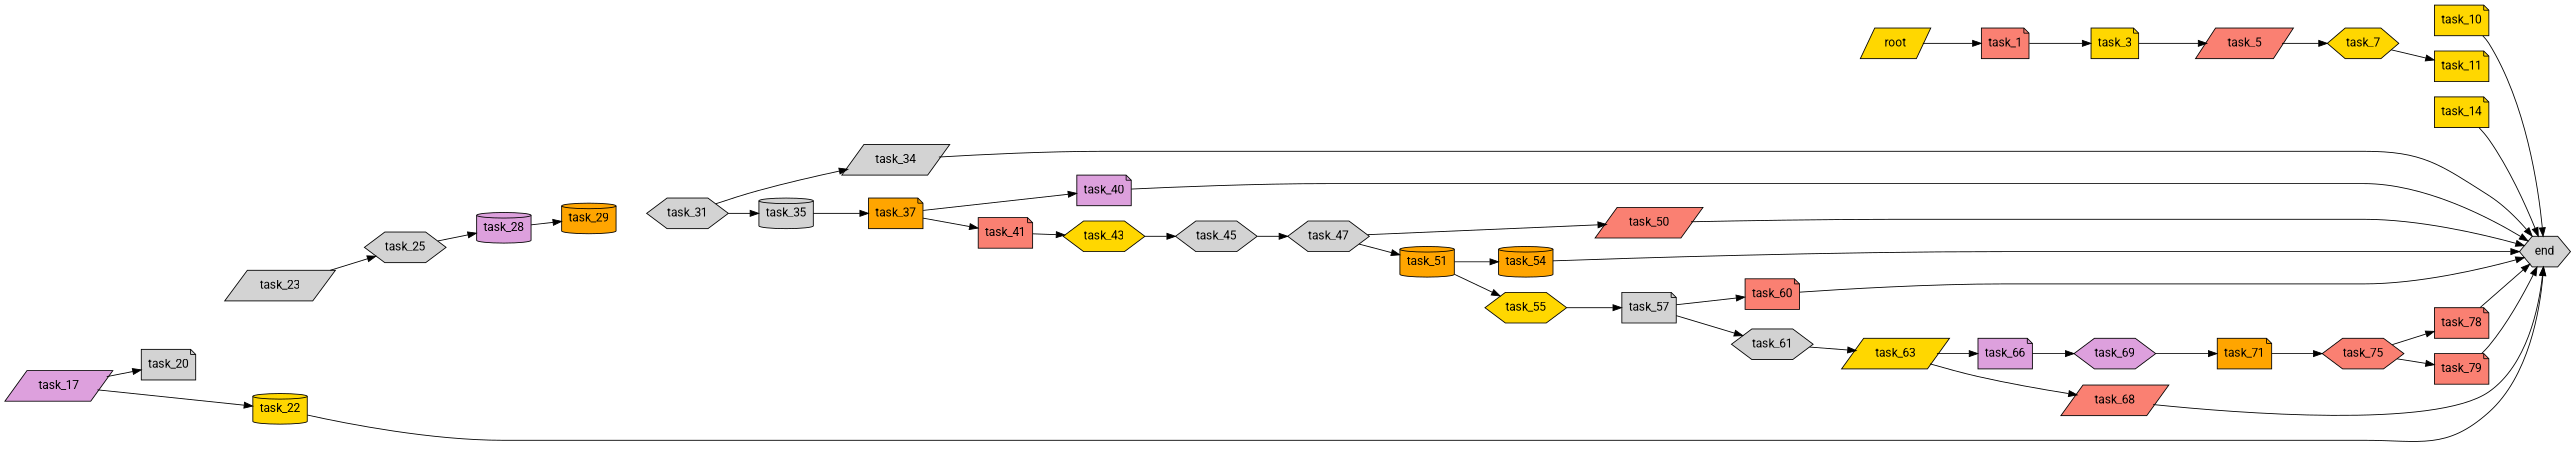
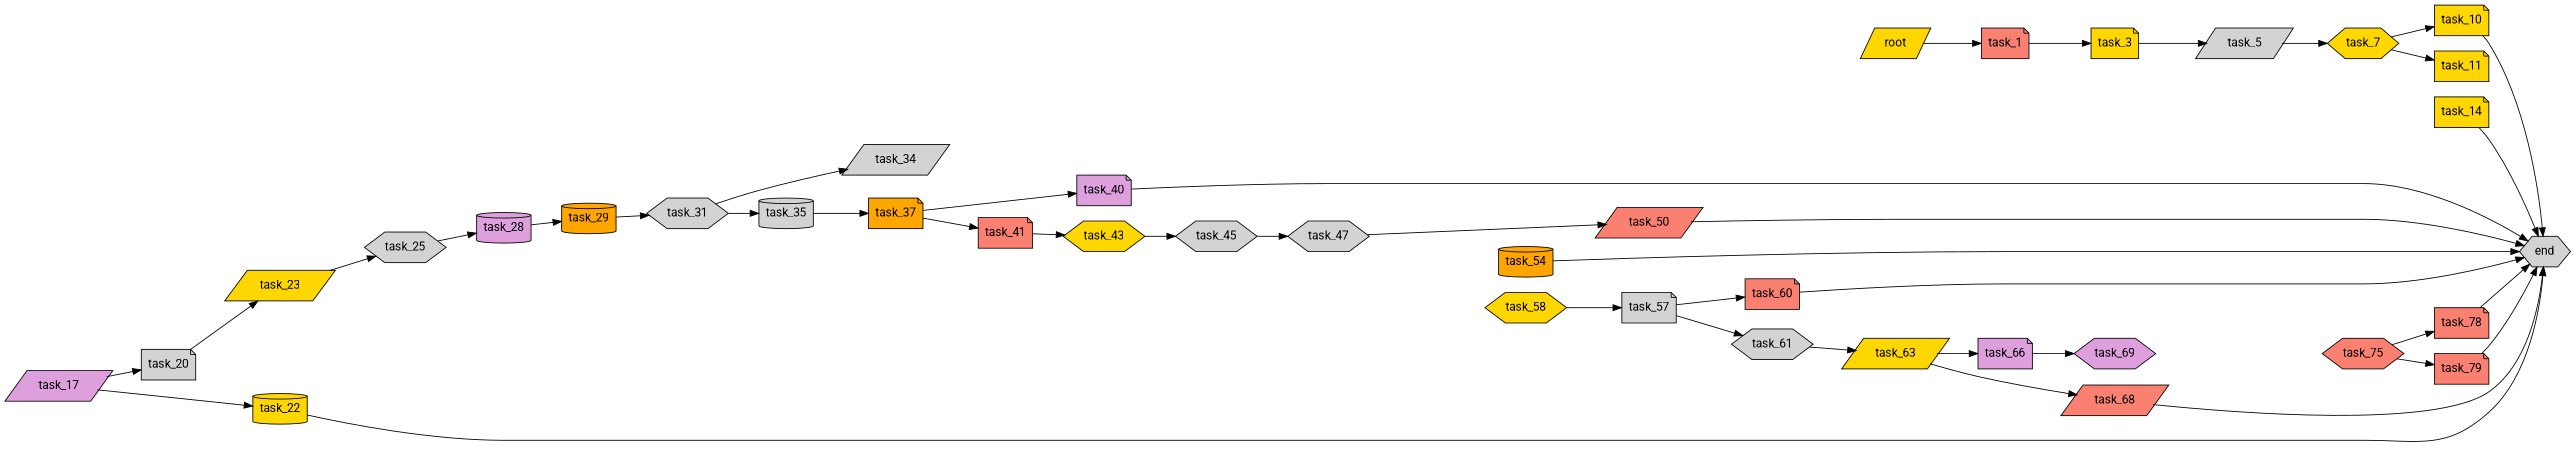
edge "task_7" -> "task_10": added
node "task_5": fillcolor salmon -> lightgrey
edge "task_34" -> "end": removed
edge "task_29" -> "task_31": added
node "task_51": removed
node "task_23": fillcolor lightgrey -> gold
node "task_55": label "task_55" -> "task_58"
edge "task_20" -> "task_23": added
node "task_71": removed
